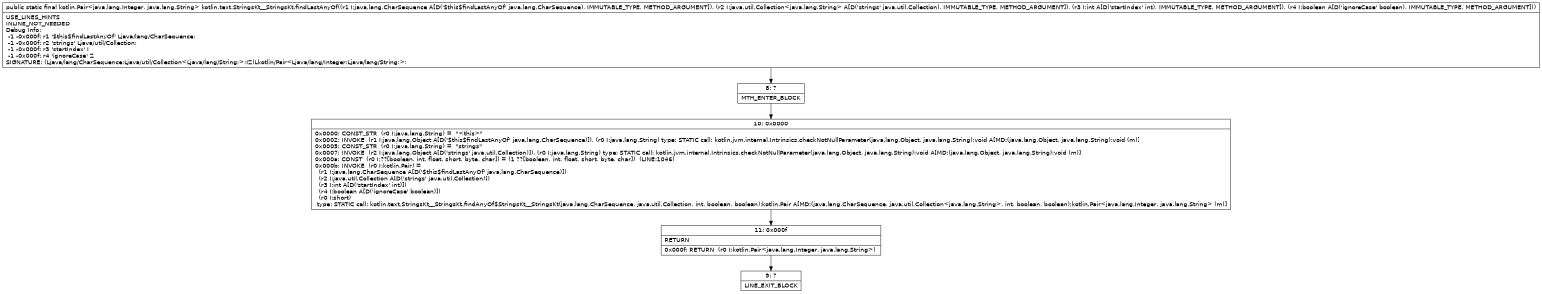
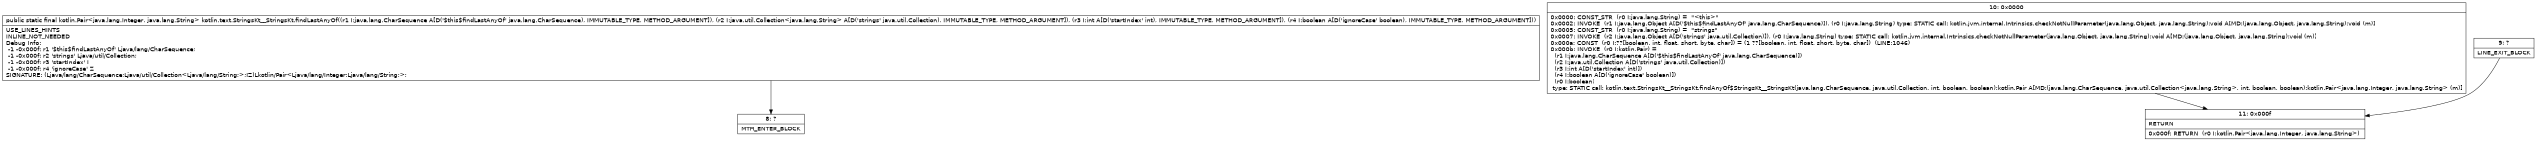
edge "8: ?" -> "10: 0x0000": removed
node "10: 0x0000": text "(r0 I:short)" -> "(r0 I:boolean)"
edge "11: 0x000f" -> "9: ?": reversed
